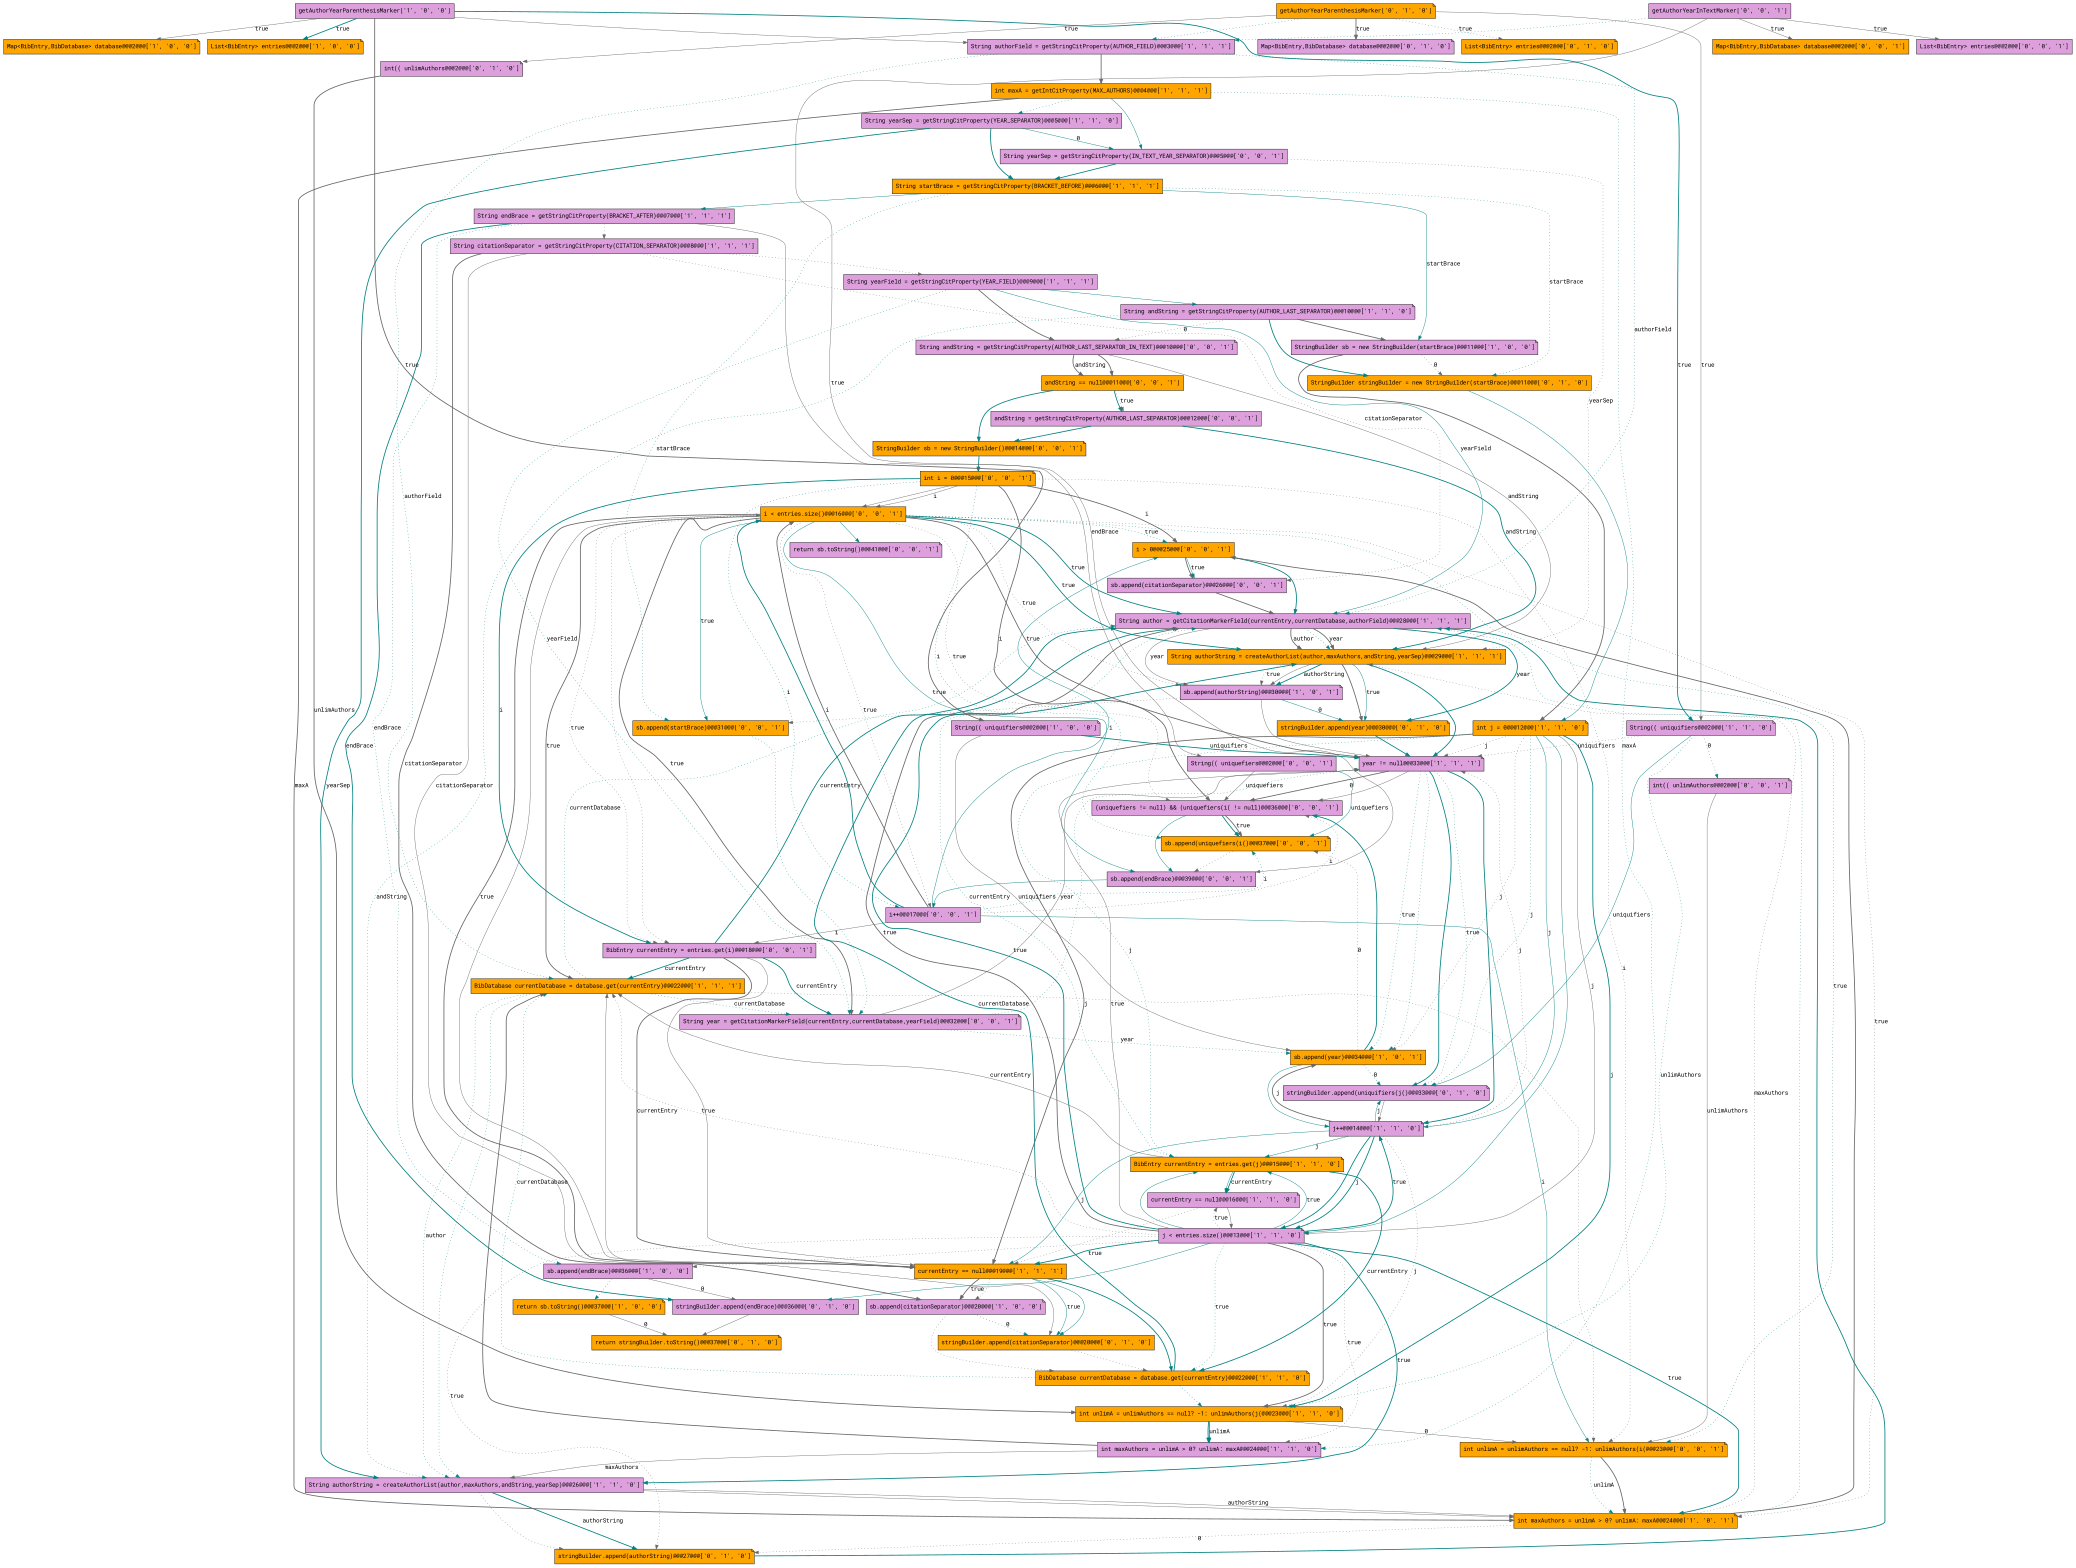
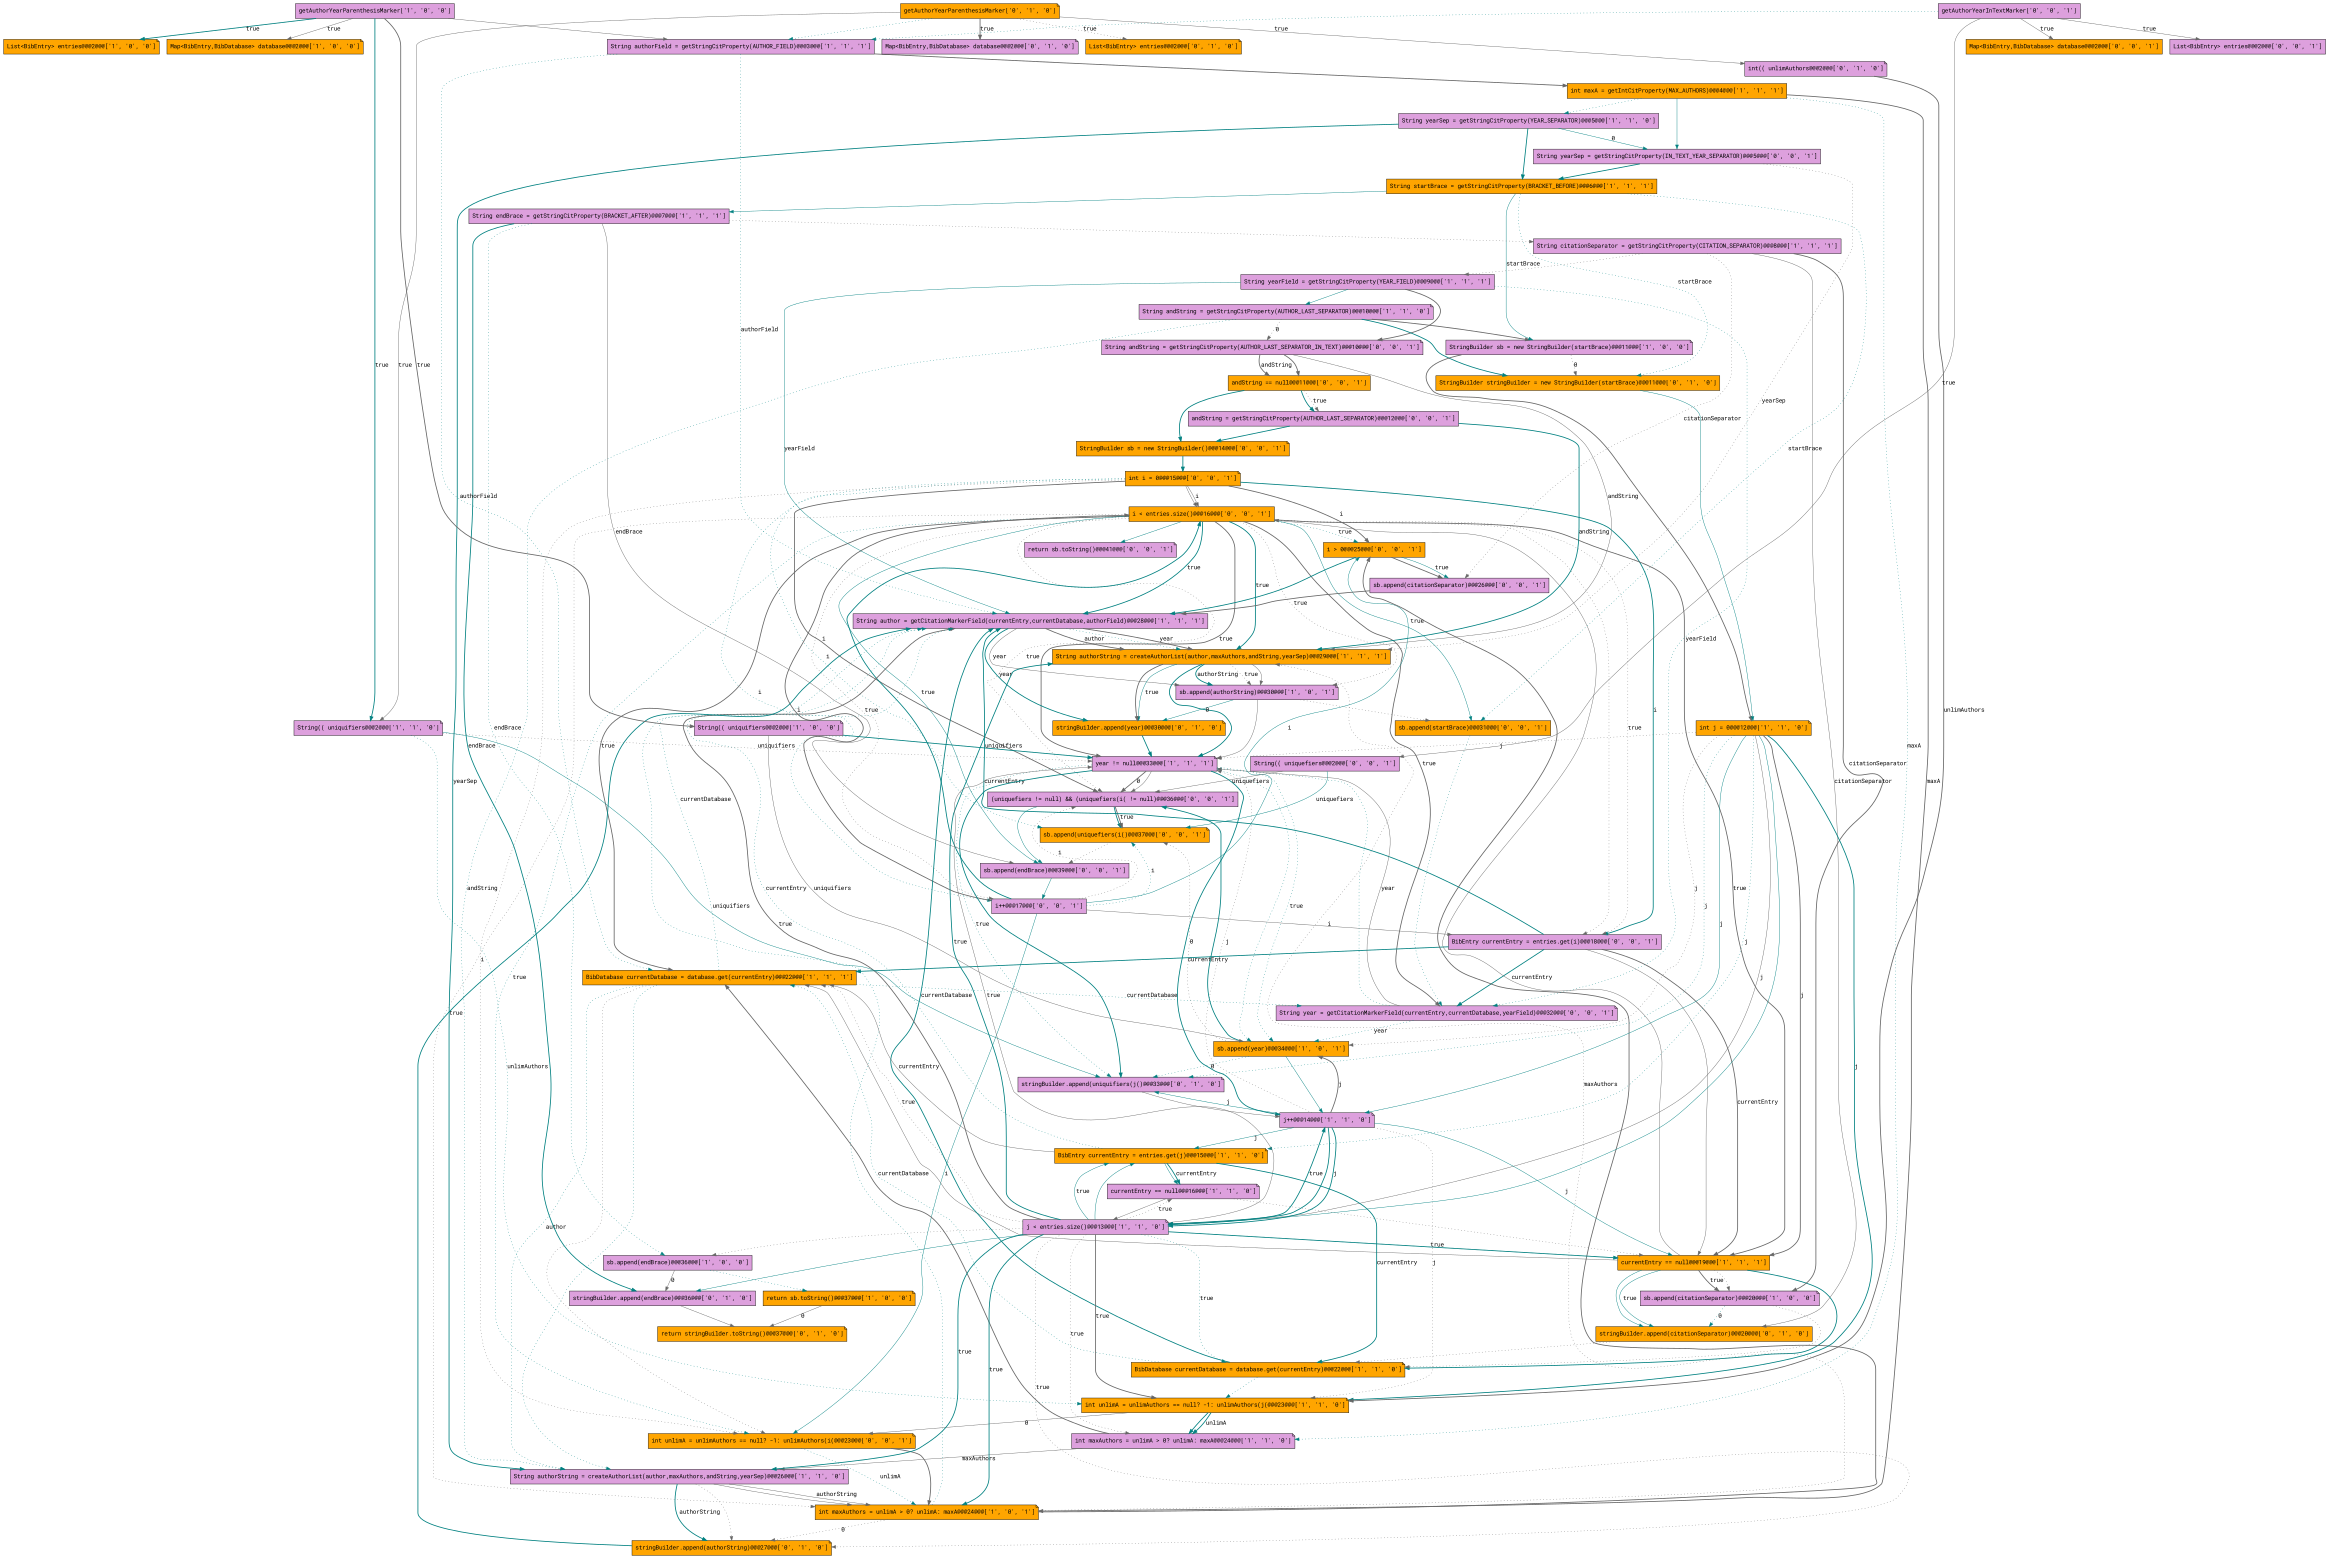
node "int(( unlimAuthors@@@2@@@['0', '0', '1']": removed
